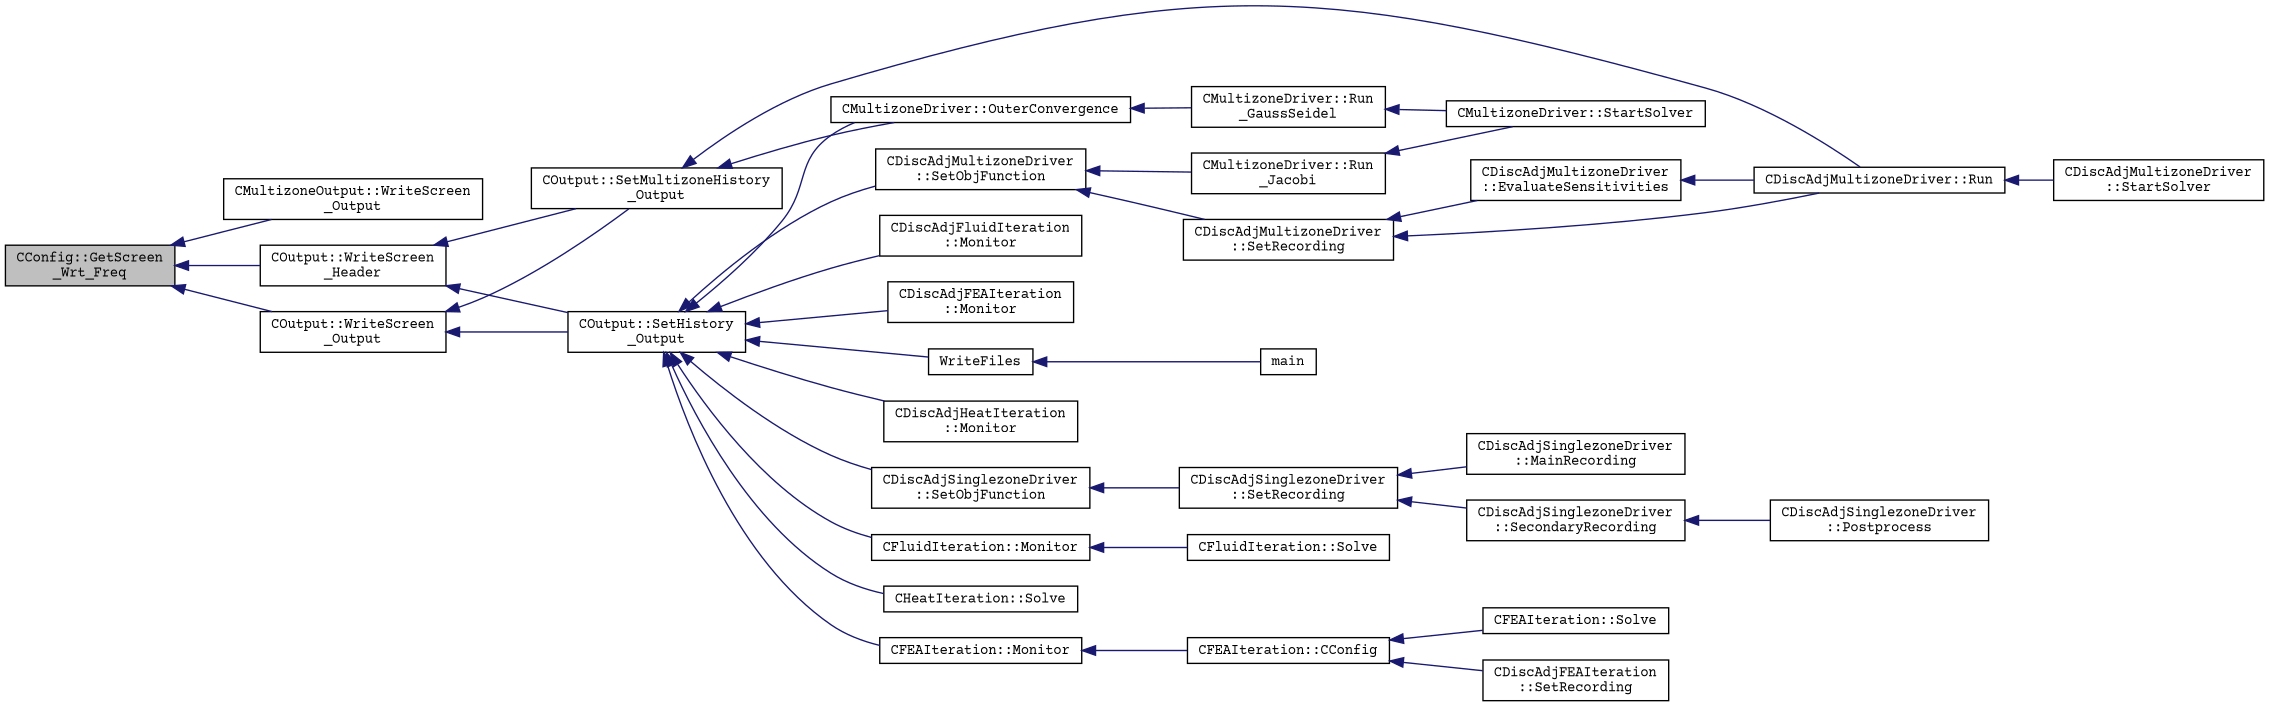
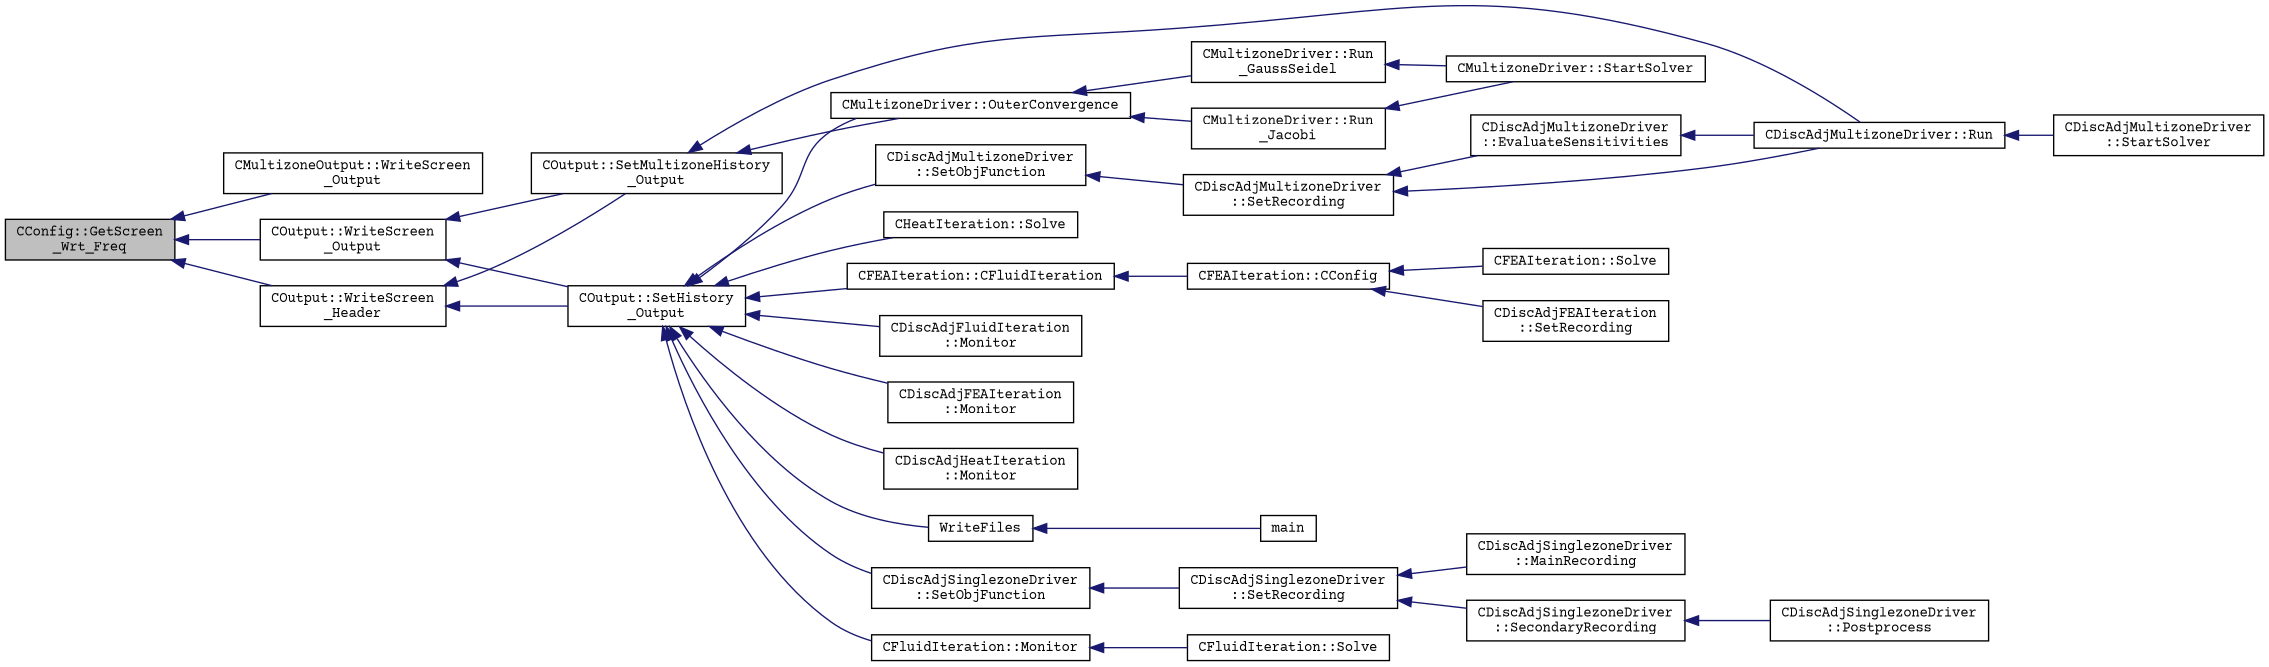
edge "CMultizoneDriver::Run _Jacobi" -> "CDiscAdjMultizoneDriver ::SetObjFunction": now "CMultizoneDriver::Run _Jacobi" -> "CMultizoneDriver::OuterConvergence"
node "CFEAIteration::Monitor": label "CFEAIteration::Monitor" -> "CFEAIteration::CFluidIteration"
